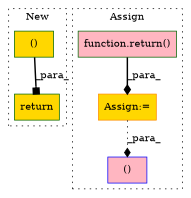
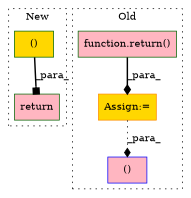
cluster "Assign": label "Assign" -> "Old"
node "return": fillcolor gold -> lightpink
